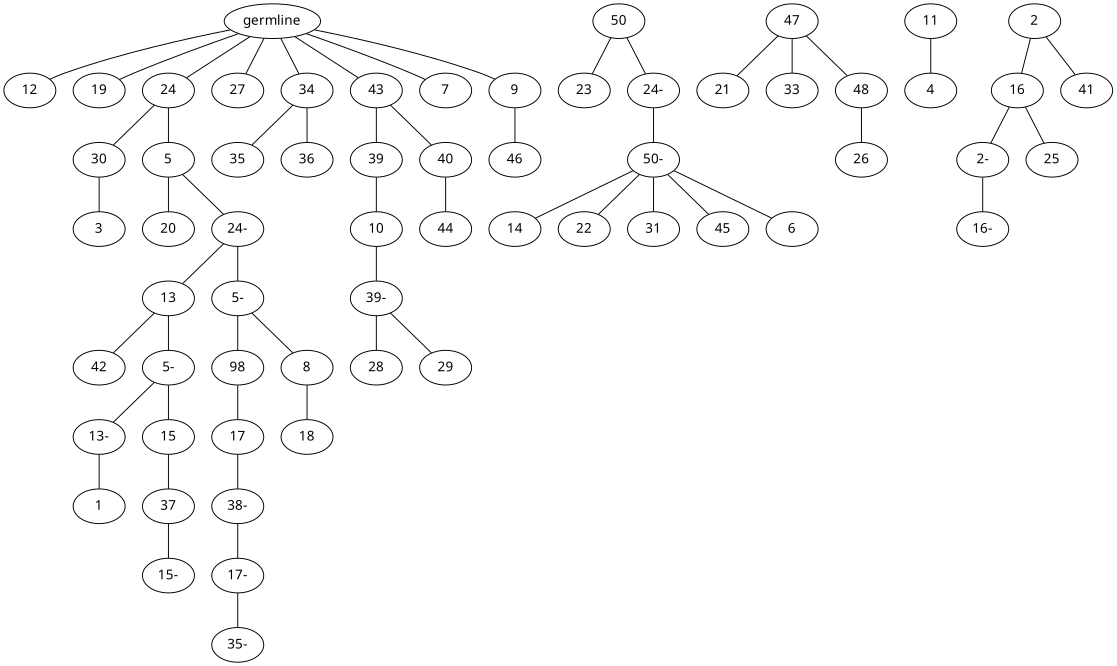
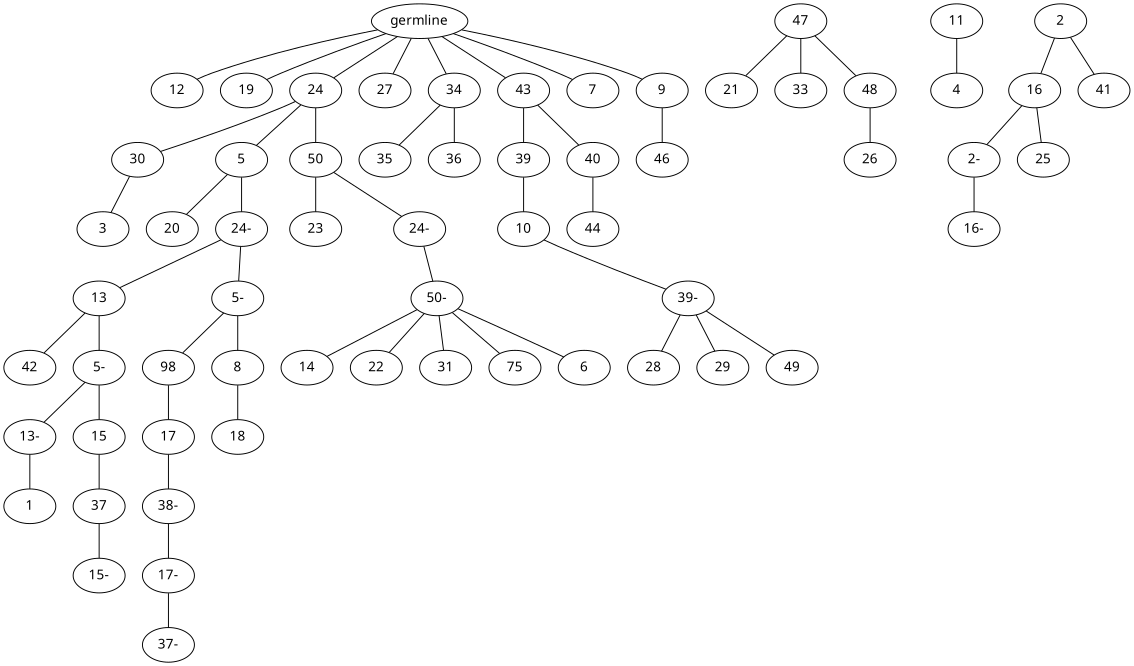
edge "24" -- "50": added
node "45": label "45" -> "75"
node "49": added
node "35-": label "35-" -> "37-"
